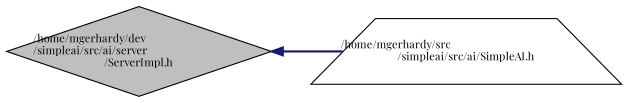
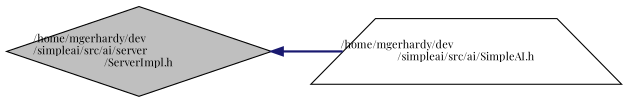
node "/home/mgerhardy/src /simpleai/src/ai/SimpleAI.h": label "/home/mgerhardy/src /simpleai/src/ai/SimpleAI.h" -> "/home/mgerhardy/dev /simpleai/src/ai/SimpleAI.h"
